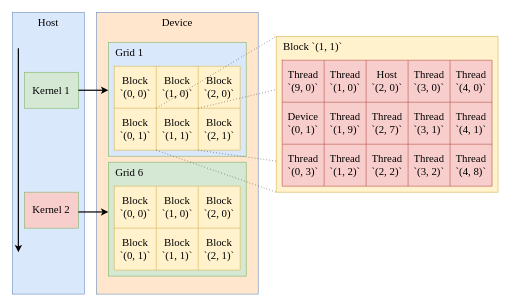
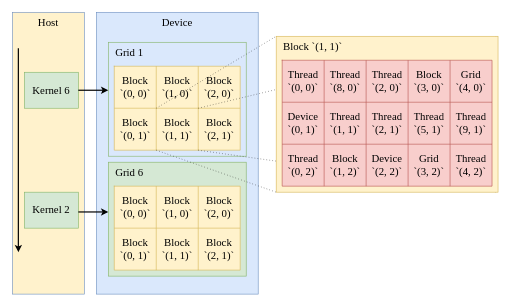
node "Device": fillcolor #ffe6cc -> #dae8fc
node "Thread`(9, 0)`": label "Thread`(9, 0)`" -> "Thread`(0, 0)`"
node "Thread`(1, 0)`": label "Thread`(1, 0)`" -> "Thread`(8, 0)`"
node "Host`(2, 0)`": label "Host`(2, 0)`" -> "Thread`(2, 0)`"
node "Thread`(3, 0)`": label "Thread`(3, 0)`" -> "Block`(3, 0)`"
node "Thread`(4, 0)`": label "Thread`(4, 0)`" -> "Grid`(4, 0)`"
node "Kernel 1": label "Kernel 1" -> "Kernel 6"
node "Thread`(1, 9)`": label "Thread`(1, 9)`" -> "Thread`(1, 1)`"
node "Thread`(2, 7)`": label "Thread`(2, 7)`" -> "Thread`(2, 1)`"
node "Thread`(3, 1)`": label "Thread`(3, 1)`" -> "Thread`(5, 1)`"
node "Thread`(4, 1)`": label "Thread`(4, 1)`" -> "Thread`(9, 1)`"
node "Host": fillcolor #dae8fc -> #fff2cc
node "Thread`(0, 3)`": label "Thread`(0, 3)`" -> "Thread`(0, 2)`"
node "Thread`(1, 2)`": label "Thread`(1, 2)`" -> "Block`(1, 2)`"
node "Thread`(2, 2)`": label "Thread`(2, 2)`" -> "Device`(2, 2)`"
node "Thread`(3, 2)`": label "Thread`(3, 2)`" -> "Grid`(3, 2)`"
node "Thread`(4, 8)`": label "Thread`(4, 8)`" -> "Thread`(4, 2)`"
node "Kernel 2": fillcolor #f8cecc -> #d5e8d4
